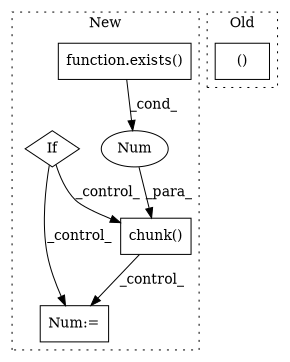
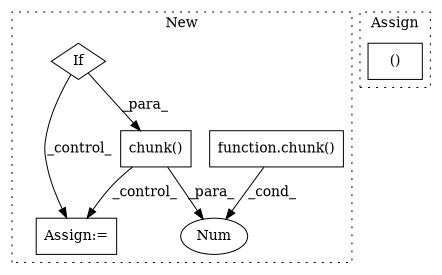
cluster "Old": label "Old" -> "Assign"
node "function.exists()": label "function.exists()" -> "function.chunk()"
edge "Num" -> "chunk()": reversed
edge "If" -> "chunk()": label "_control_" -> "_para_"
node "Num:=": label "Num:=" -> "Assign:="
